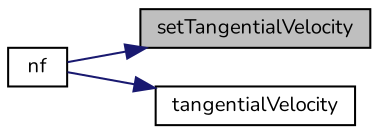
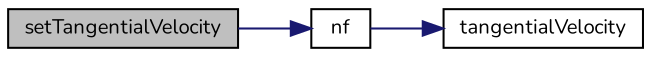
edge "nf" -> "setTangentialVelocity": reversed
